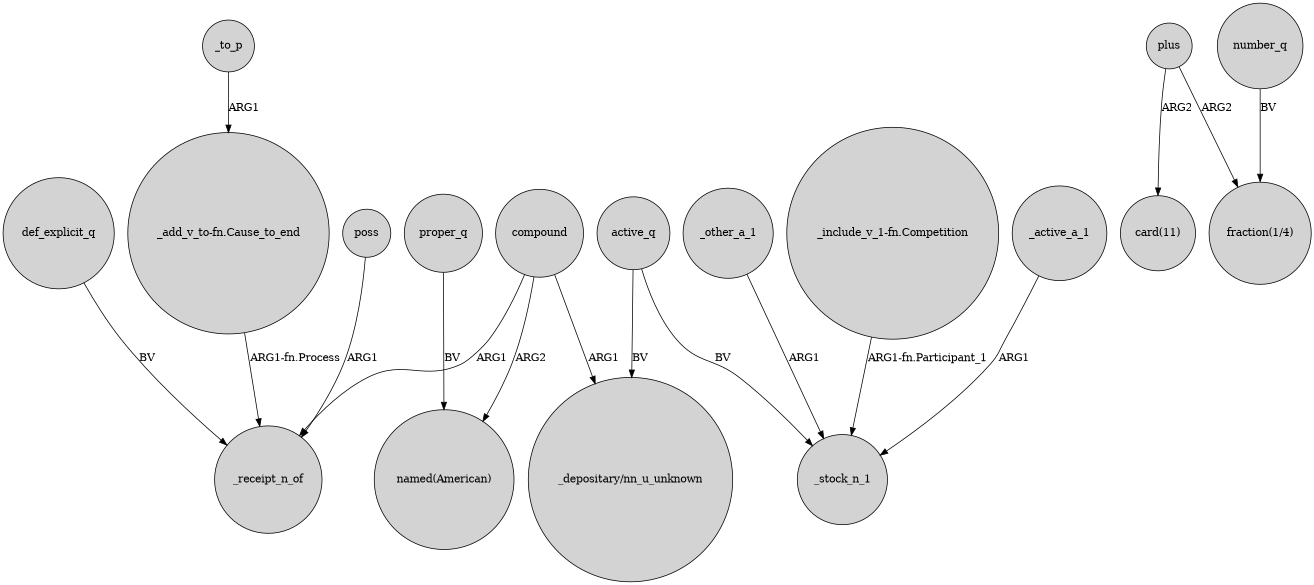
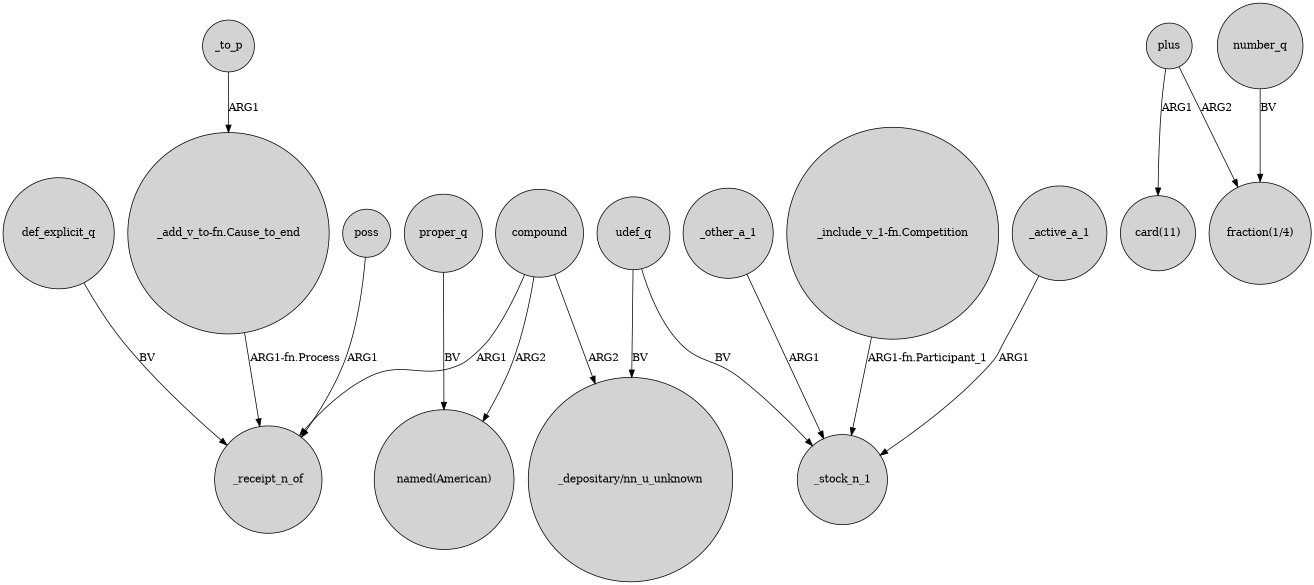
edge "plus" -> "card(11)": label "ARG2" -> "ARG1"
node "active_q": label "active_q" -> "udef_q"
edge "compound" -> "_depositary/nn_u_unknown": label "ARG1" -> "ARG2"
